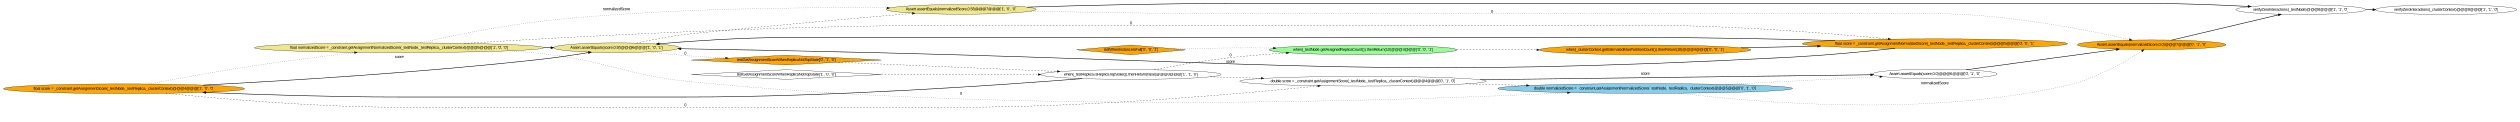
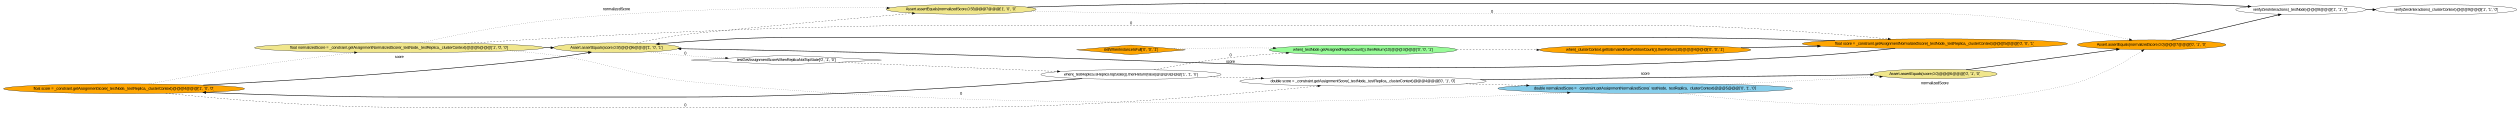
node "testGetAssignmentScoreWhenReplicaNotTopState['0', '1', '0']": fillcolor orange -> white
node "Assert.assertEquals(score,0.0)@@@6@@@['0', '1', '0']": fillcolor white -> khaki
node "testGetAssignmentScoreWhenReplicaNotTopState['1', '0', '0']": removed
